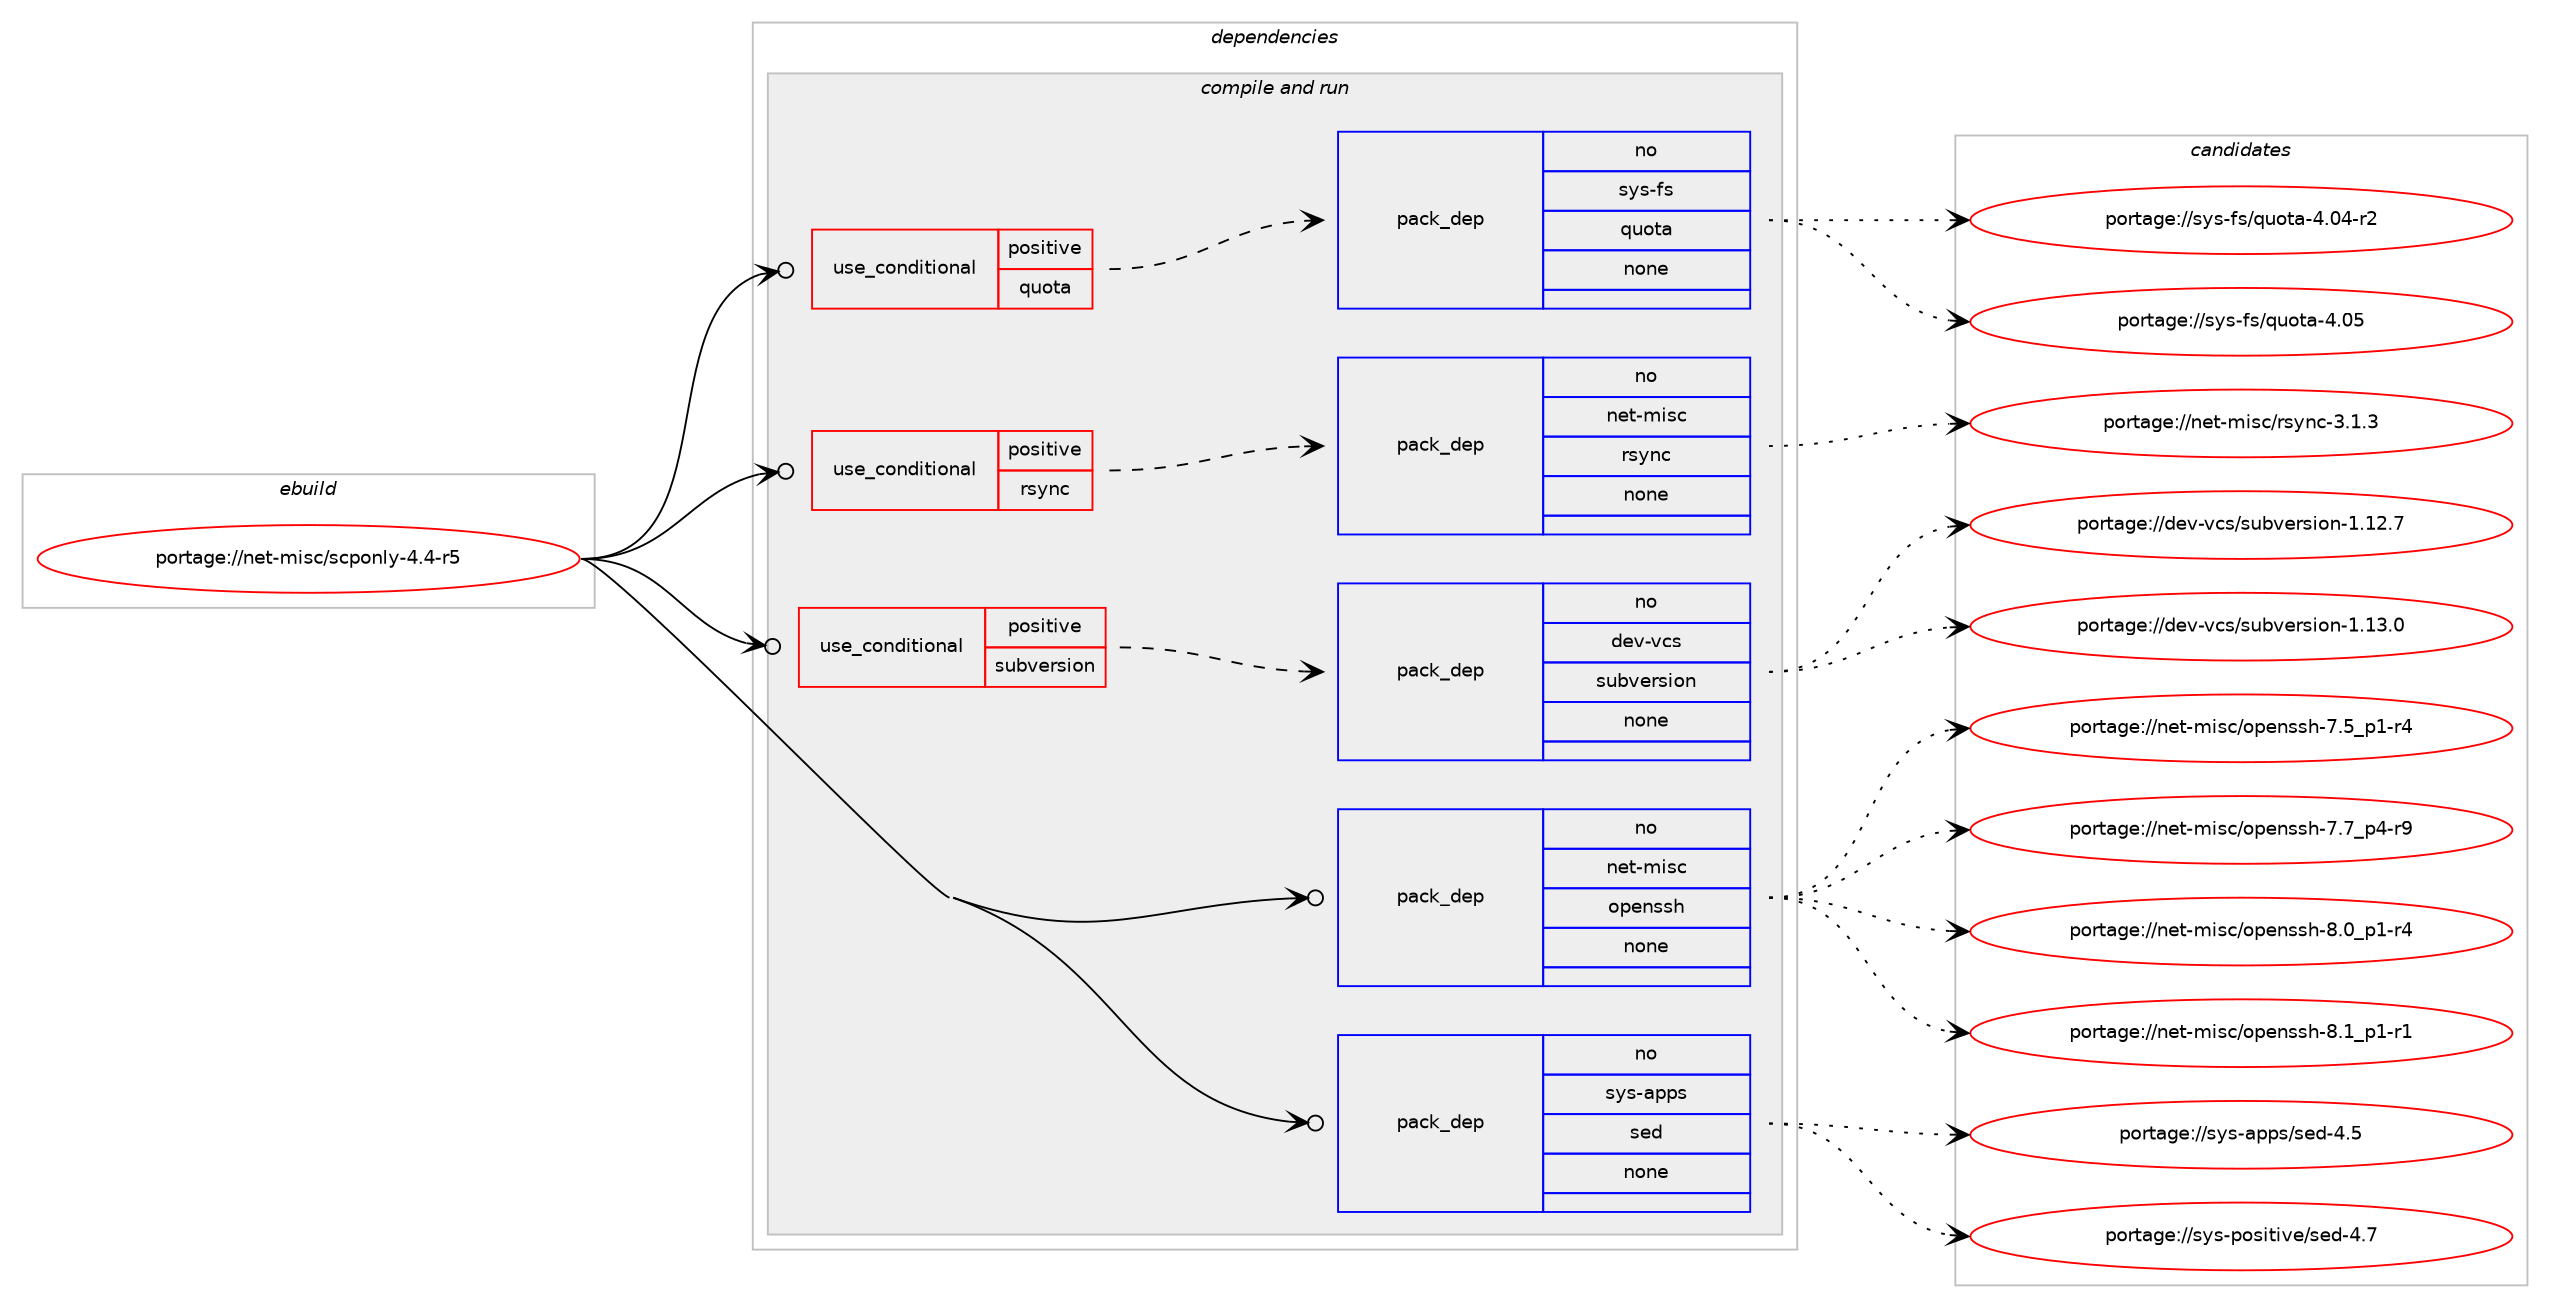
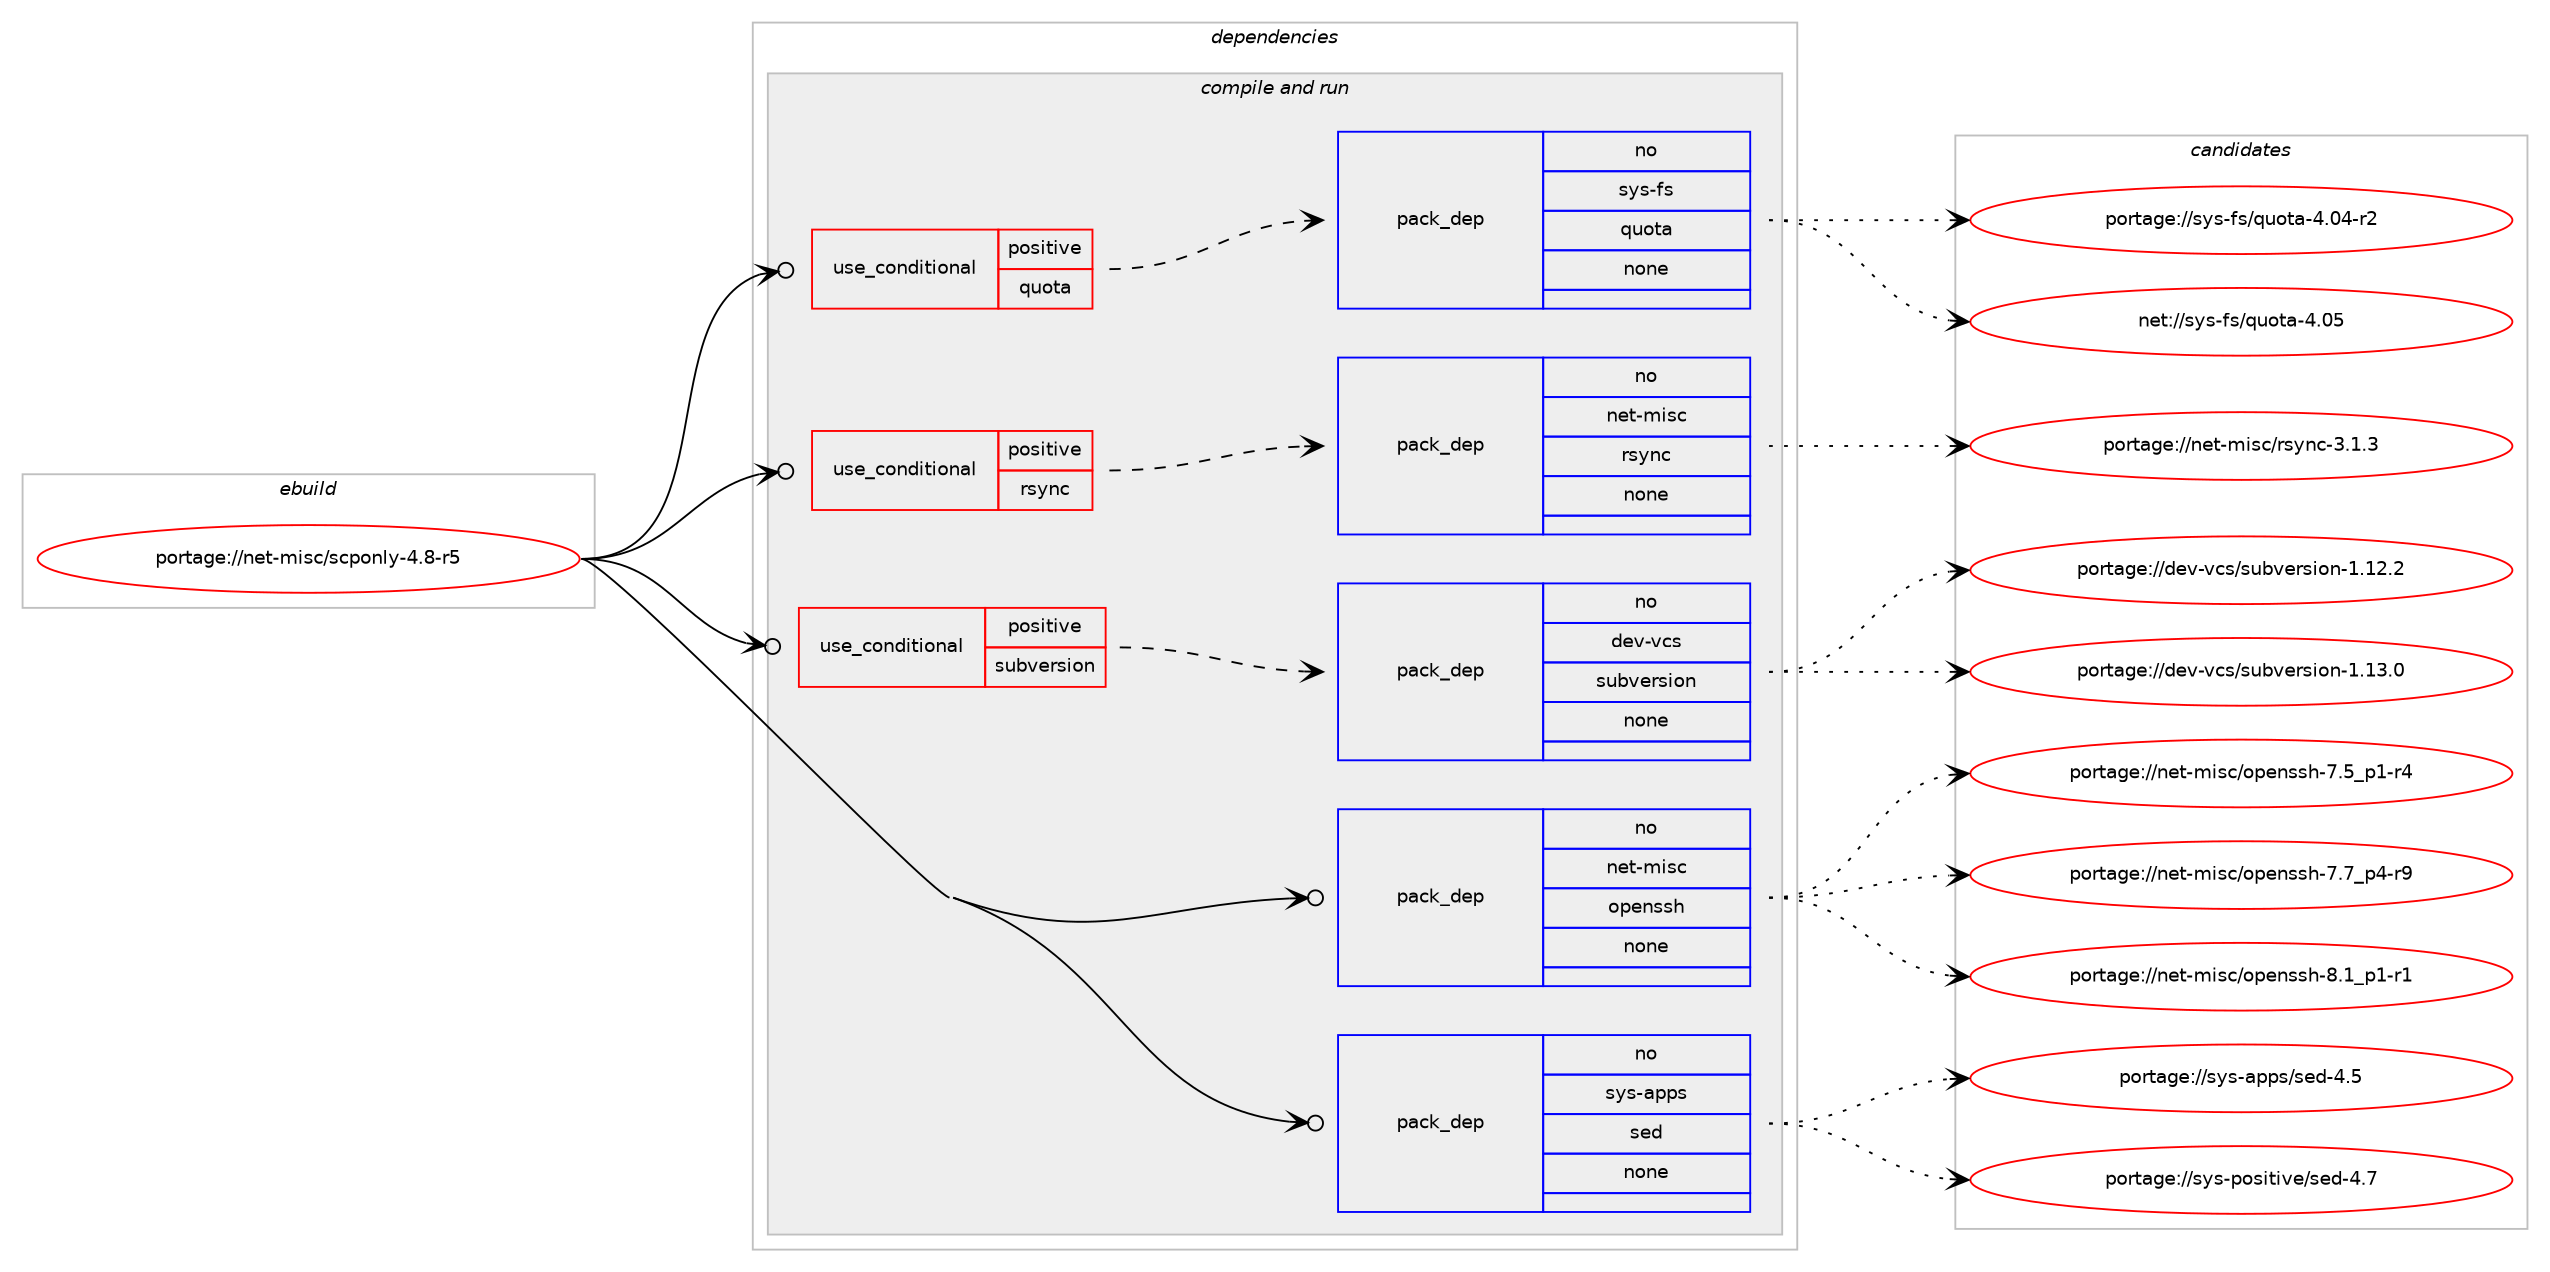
node "portage://sys-fs/quota-4.05": label "portage://sys-fs/quota-4.05" -> "net://sys-fs/quota-4.05"
node "portage://dev-vcs/subversion-1.12.7": label "portage://dev-vcs/subversion-1.12.7" -> "portage://dev-vcs/subversion-1.12.2"
node "portage://net-misc/scponly-4.4-r5": label "portage://net-misc/scponly-4.4-r5" -> "portage://net-misc/scponly-4.8-r5"
node "portage://net-misc/openssh-8.0_p1-r4": removed
